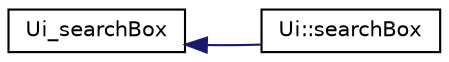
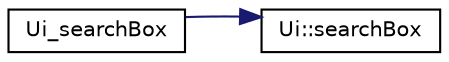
edge "Ui::searchBox" -> "Ui_searchBox": reversed
